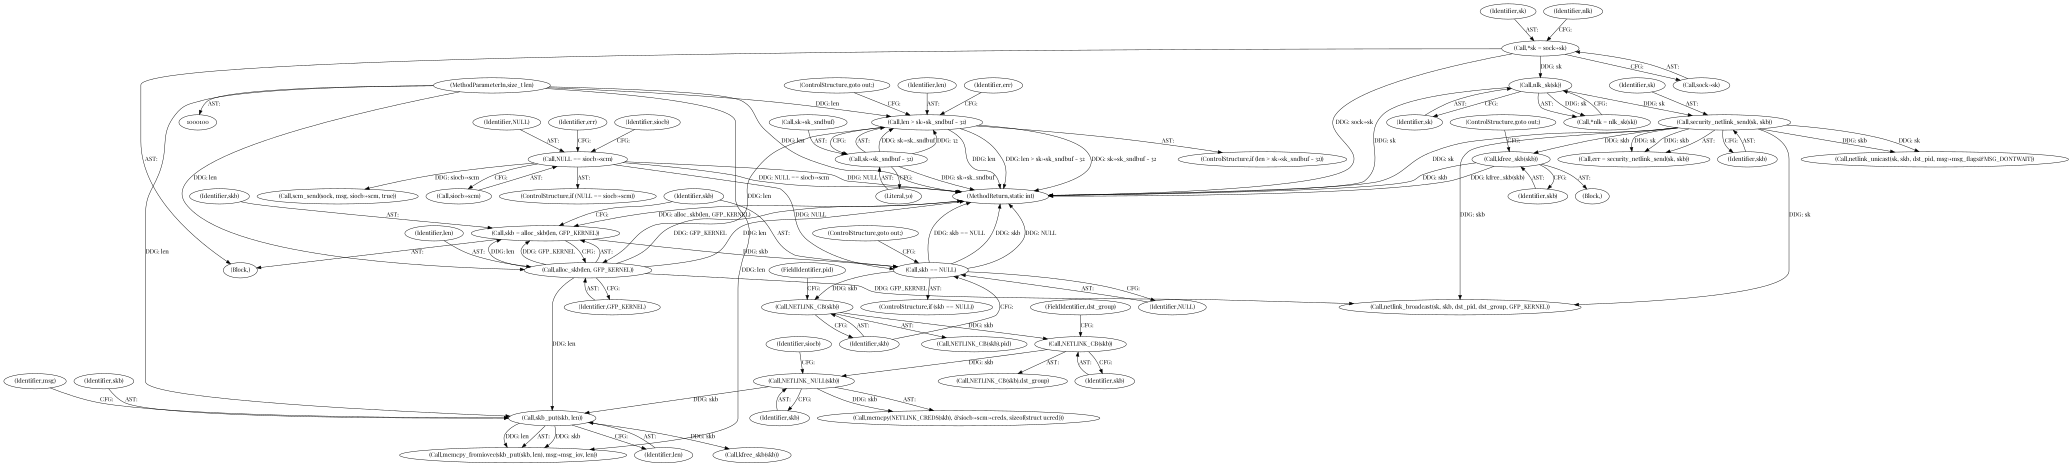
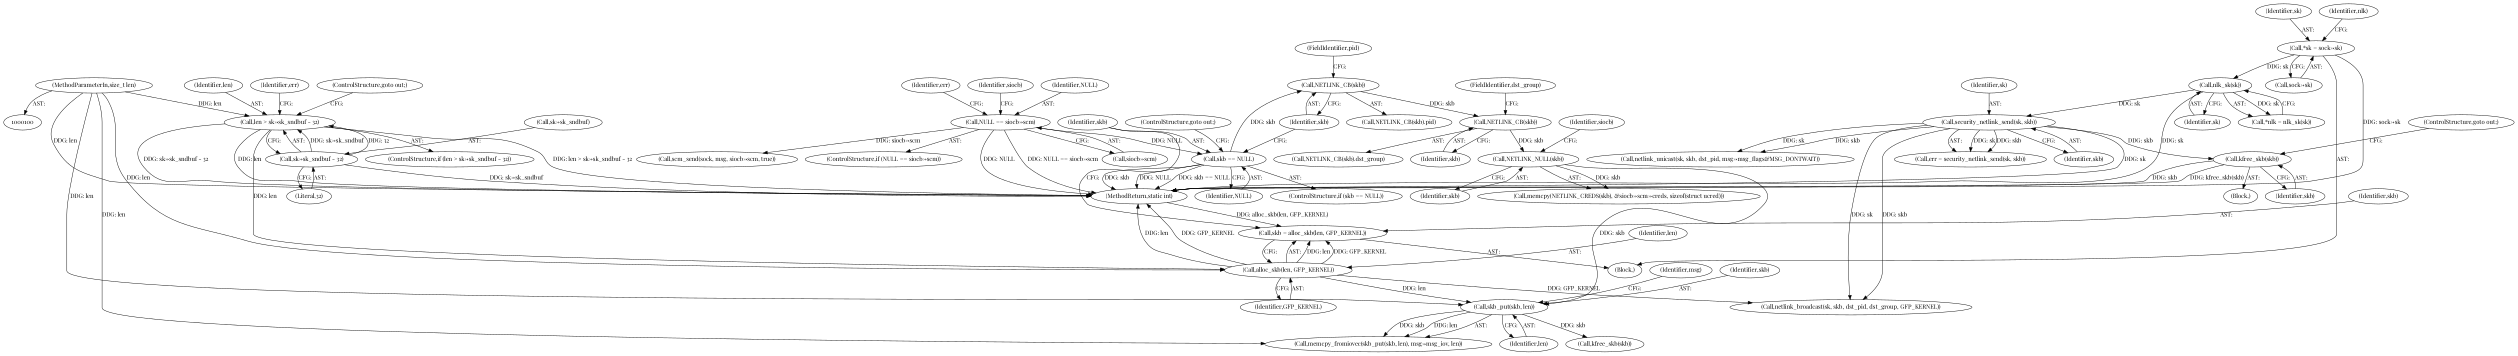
node "(Literal,30)": label "(Literal,30)" -> "(Literal,32)"
edge "(Call,skb = alloc_skb(len, GFP_KERNEL))" -> "(Call,skb == NULL)": removed, label "DDG: skb"
